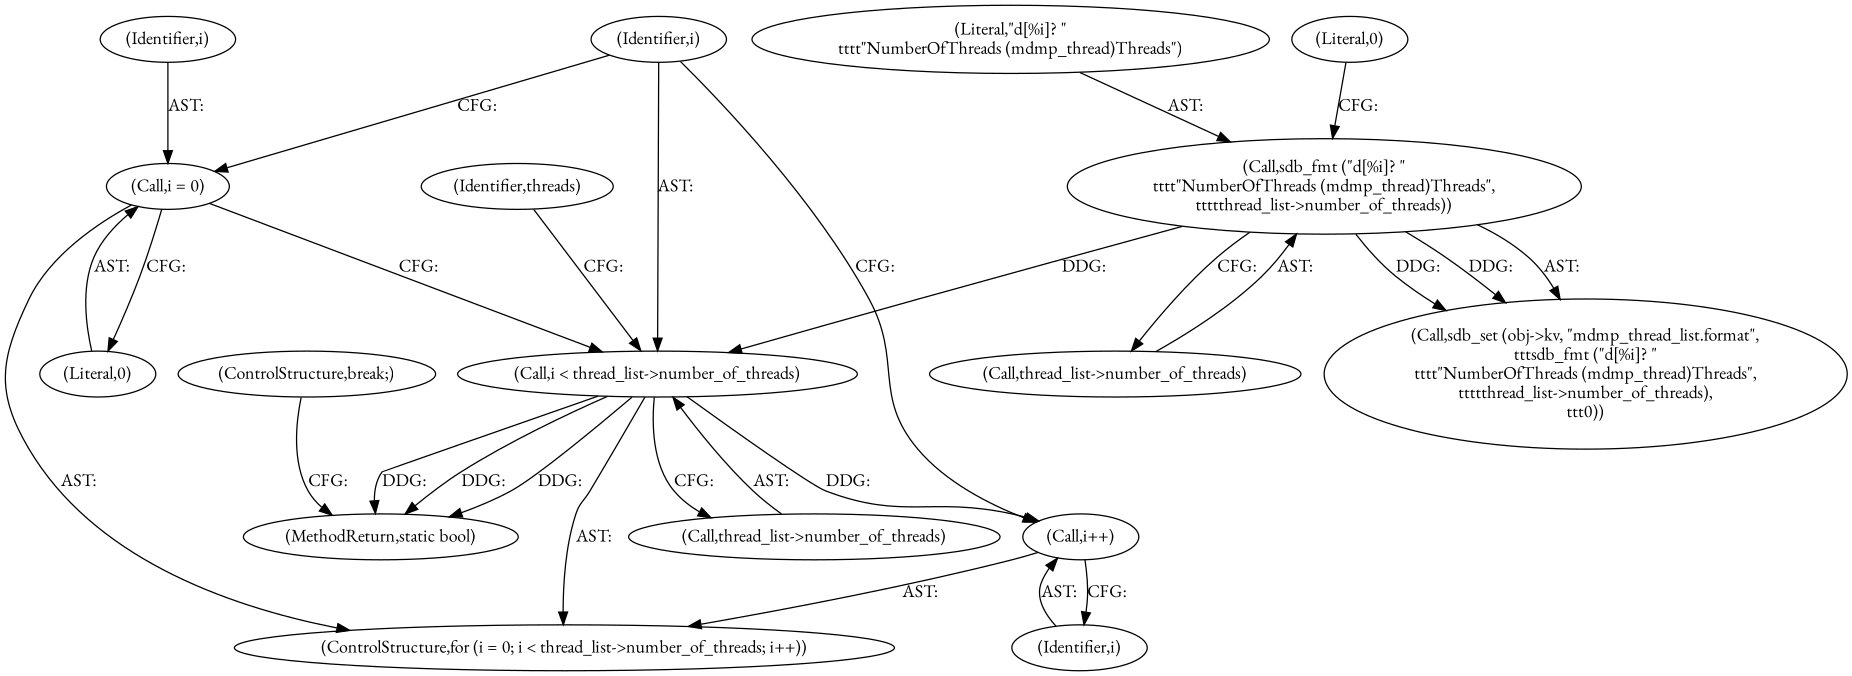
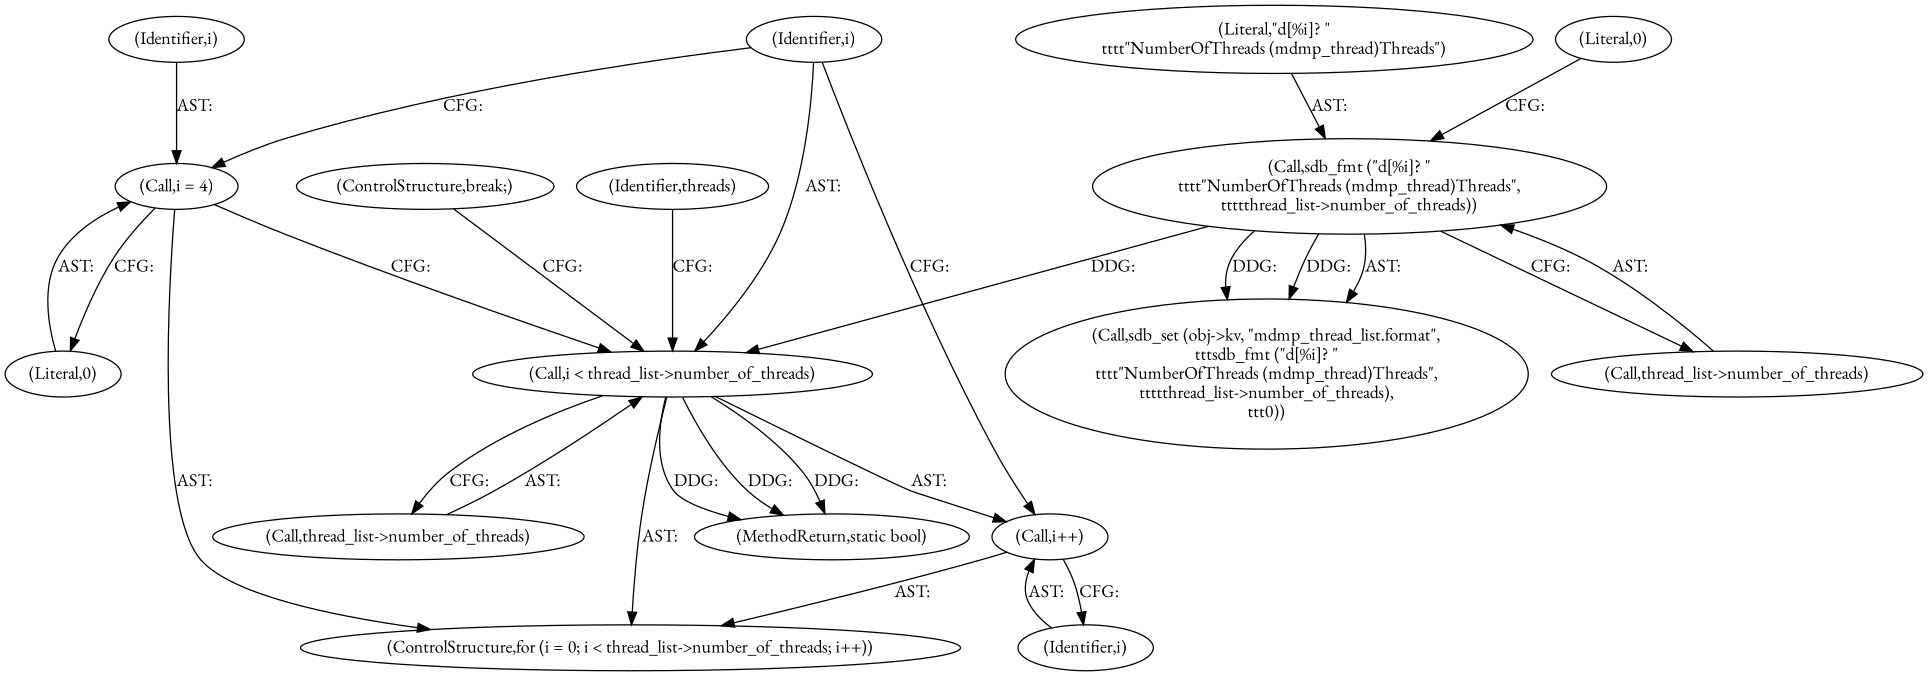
node "(Call,i = 0)": label "(Call,i = 0)" -> "(Call,i = 4)"
edge "(ControlStructure,break;)" -> "(MethodReturn,static bool)": now "(ControlStructure,break;)" -> "(Call,i < thread_list->number_of_threads)"
edge "(Call,i < thread_list->number_of_threads)" -> "(Call,i++)": label "DDG: " -> "AST: "
